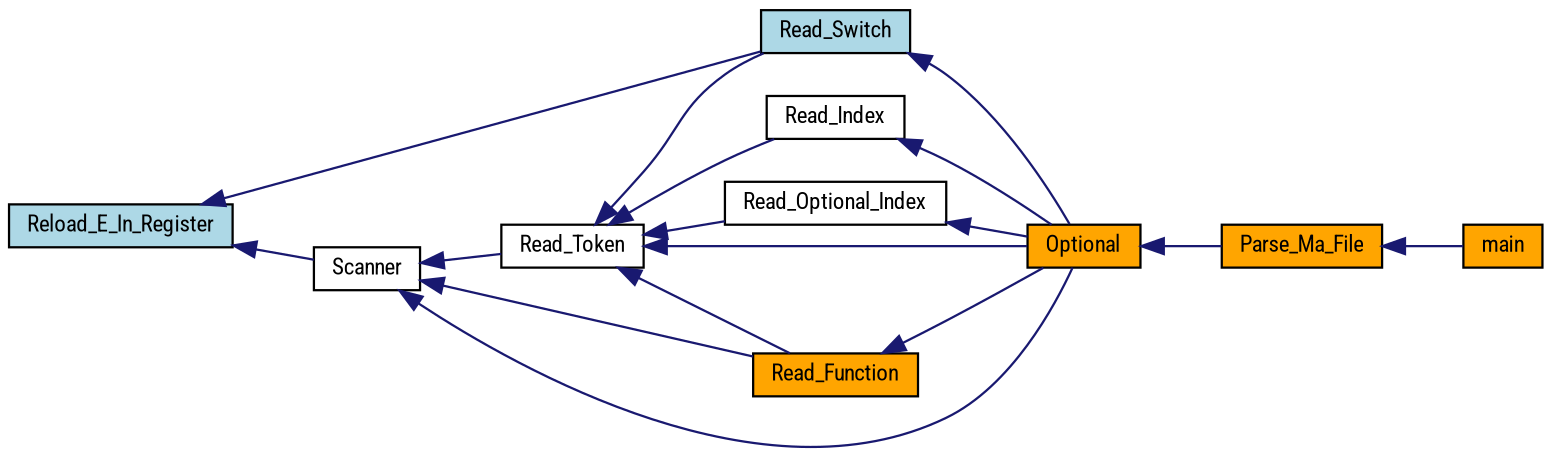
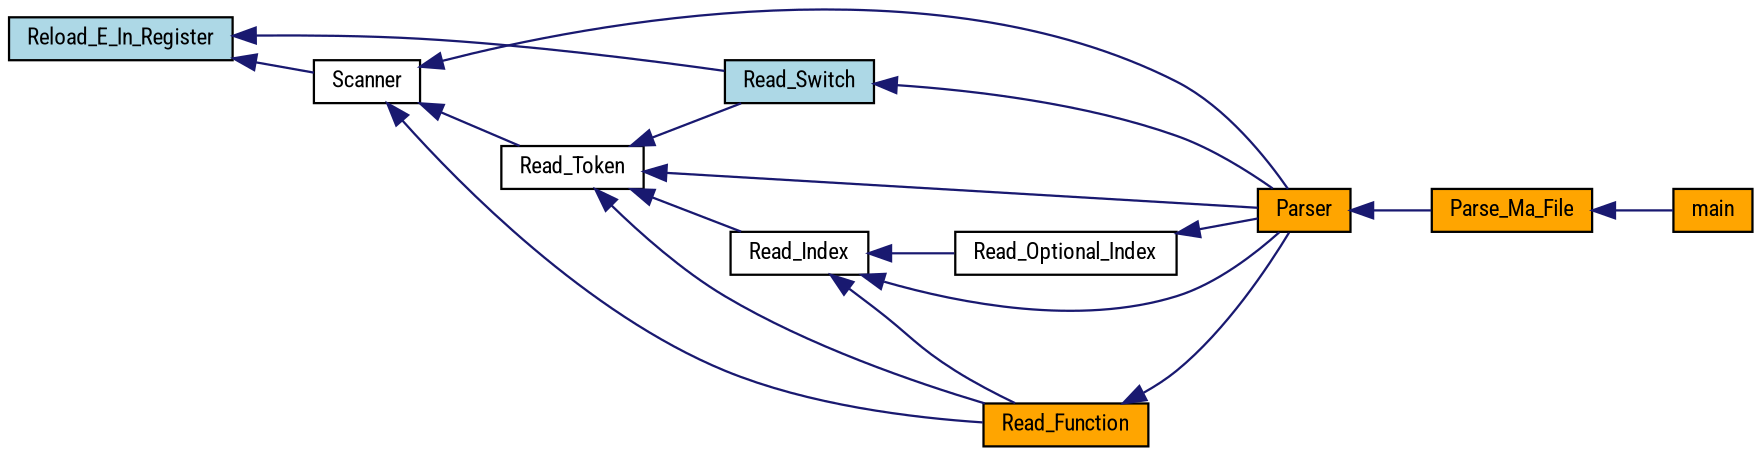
edge "Read_Optional_Index" -> "Read_Token": now "Read_Optional_Index" -> "Read_Index"
node "Optional": label "Optional" -> "Parser"
edge "Read_Function" -> "Read_Index": added
